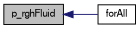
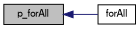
node "p_rghFluid": label "p_rghFluid" -> "p_forAll"
